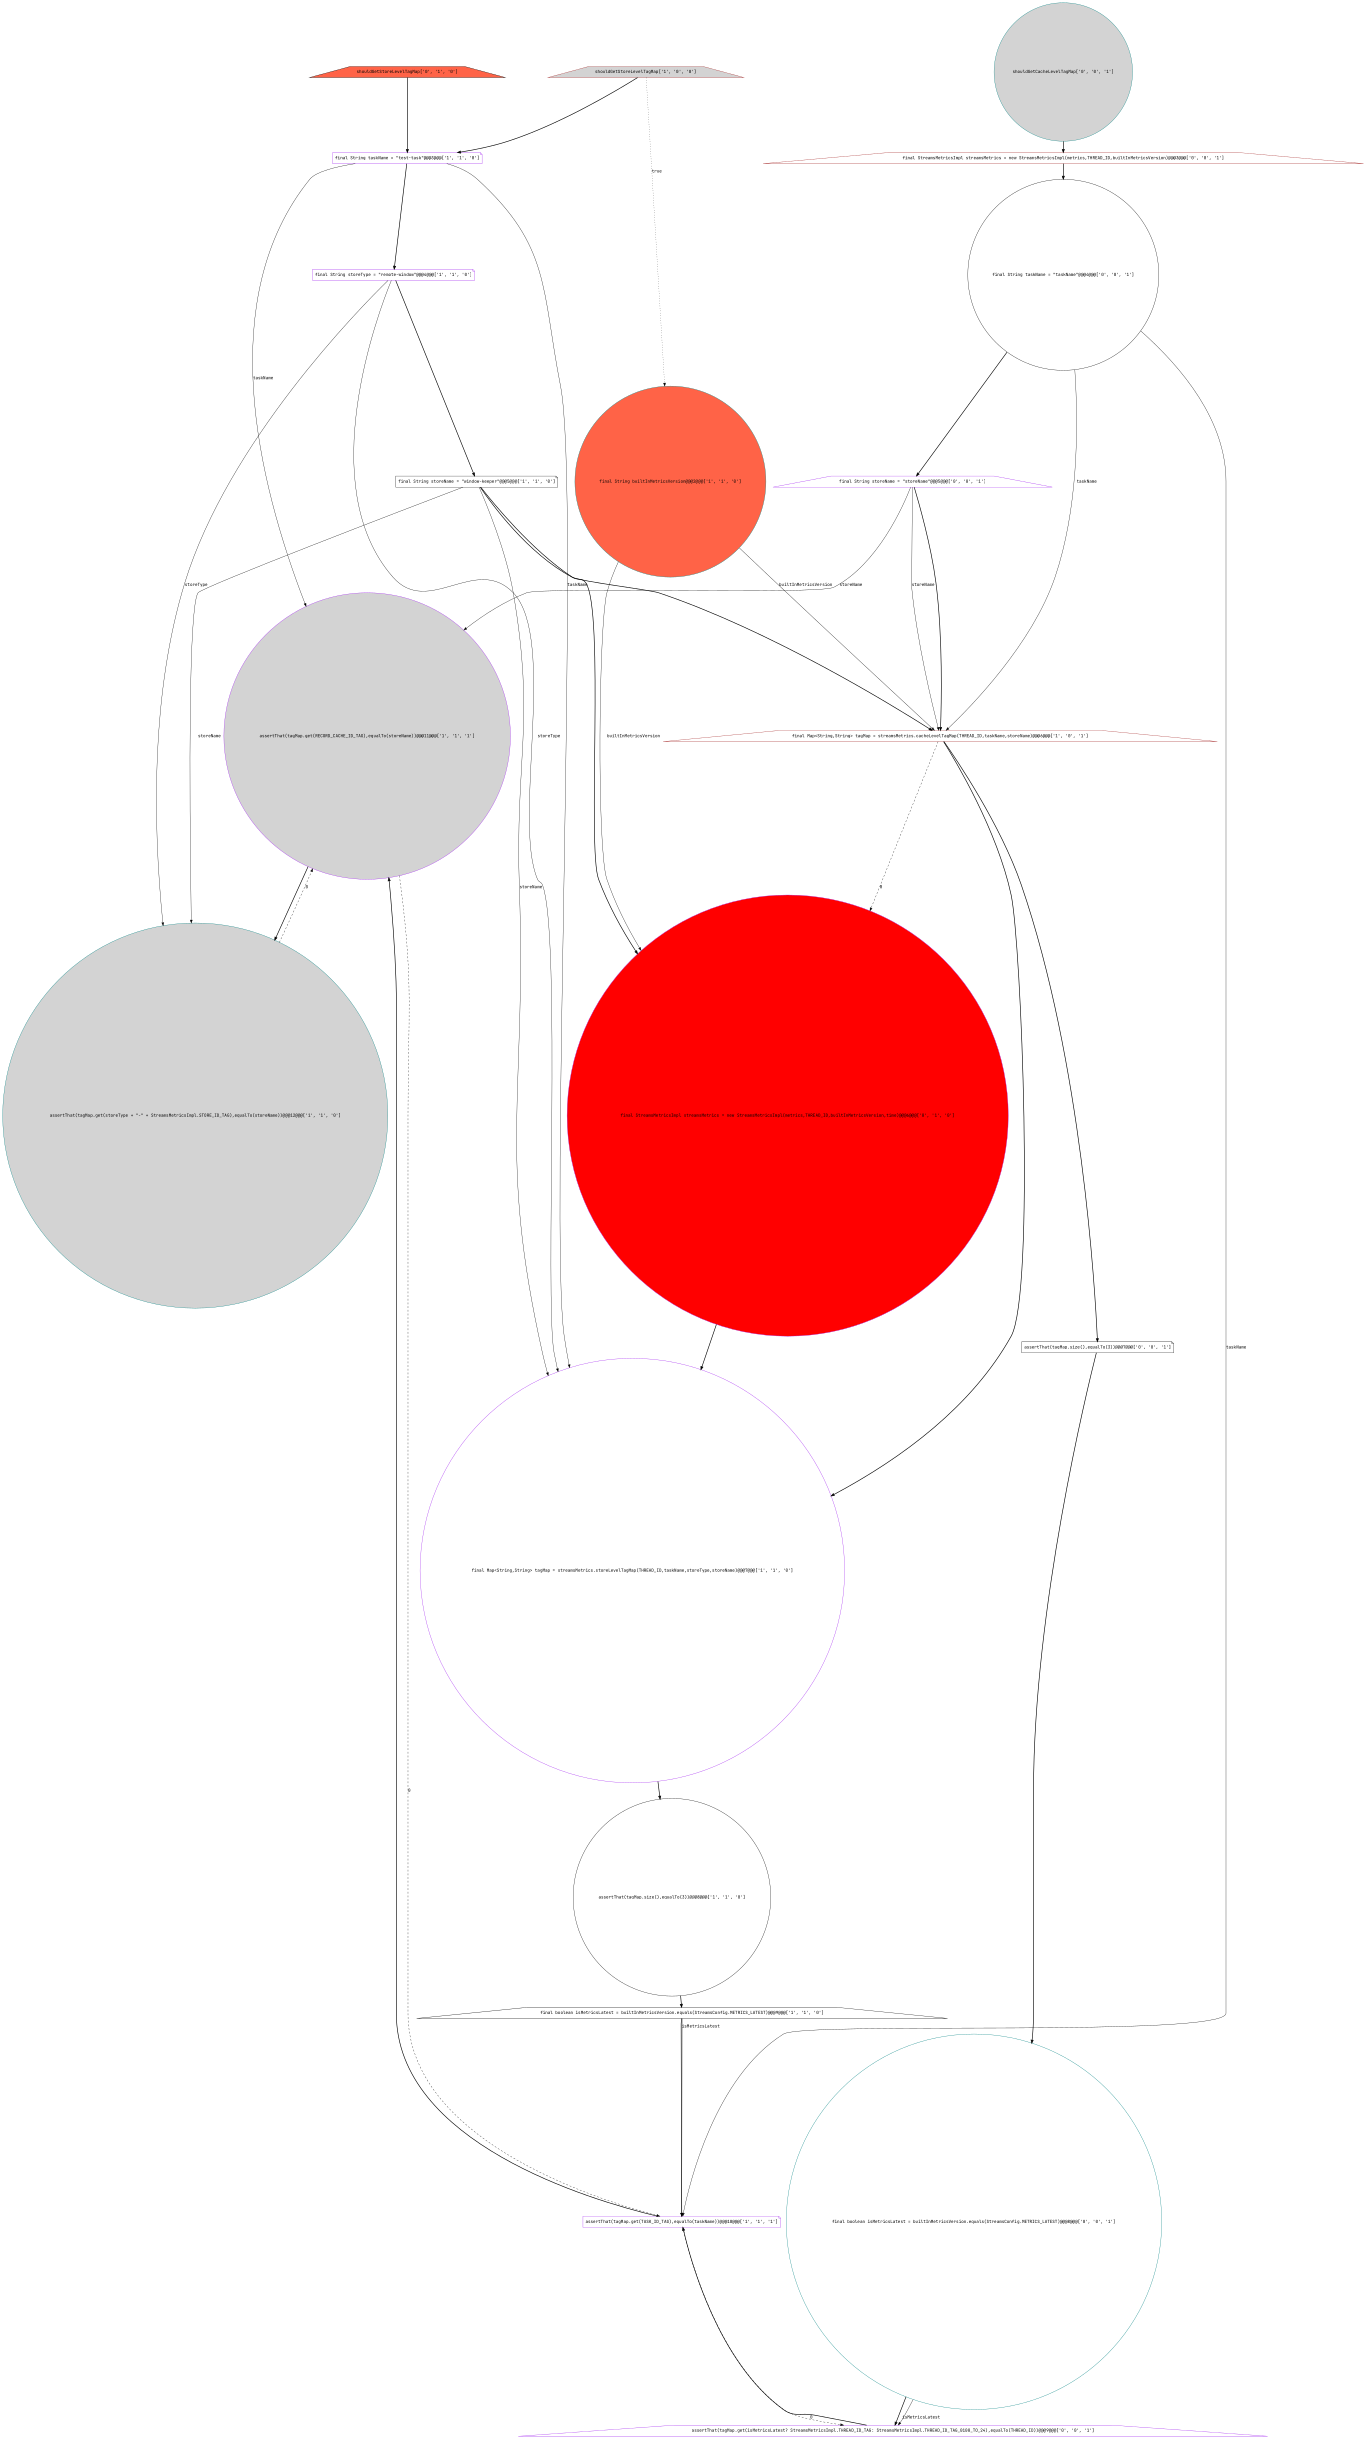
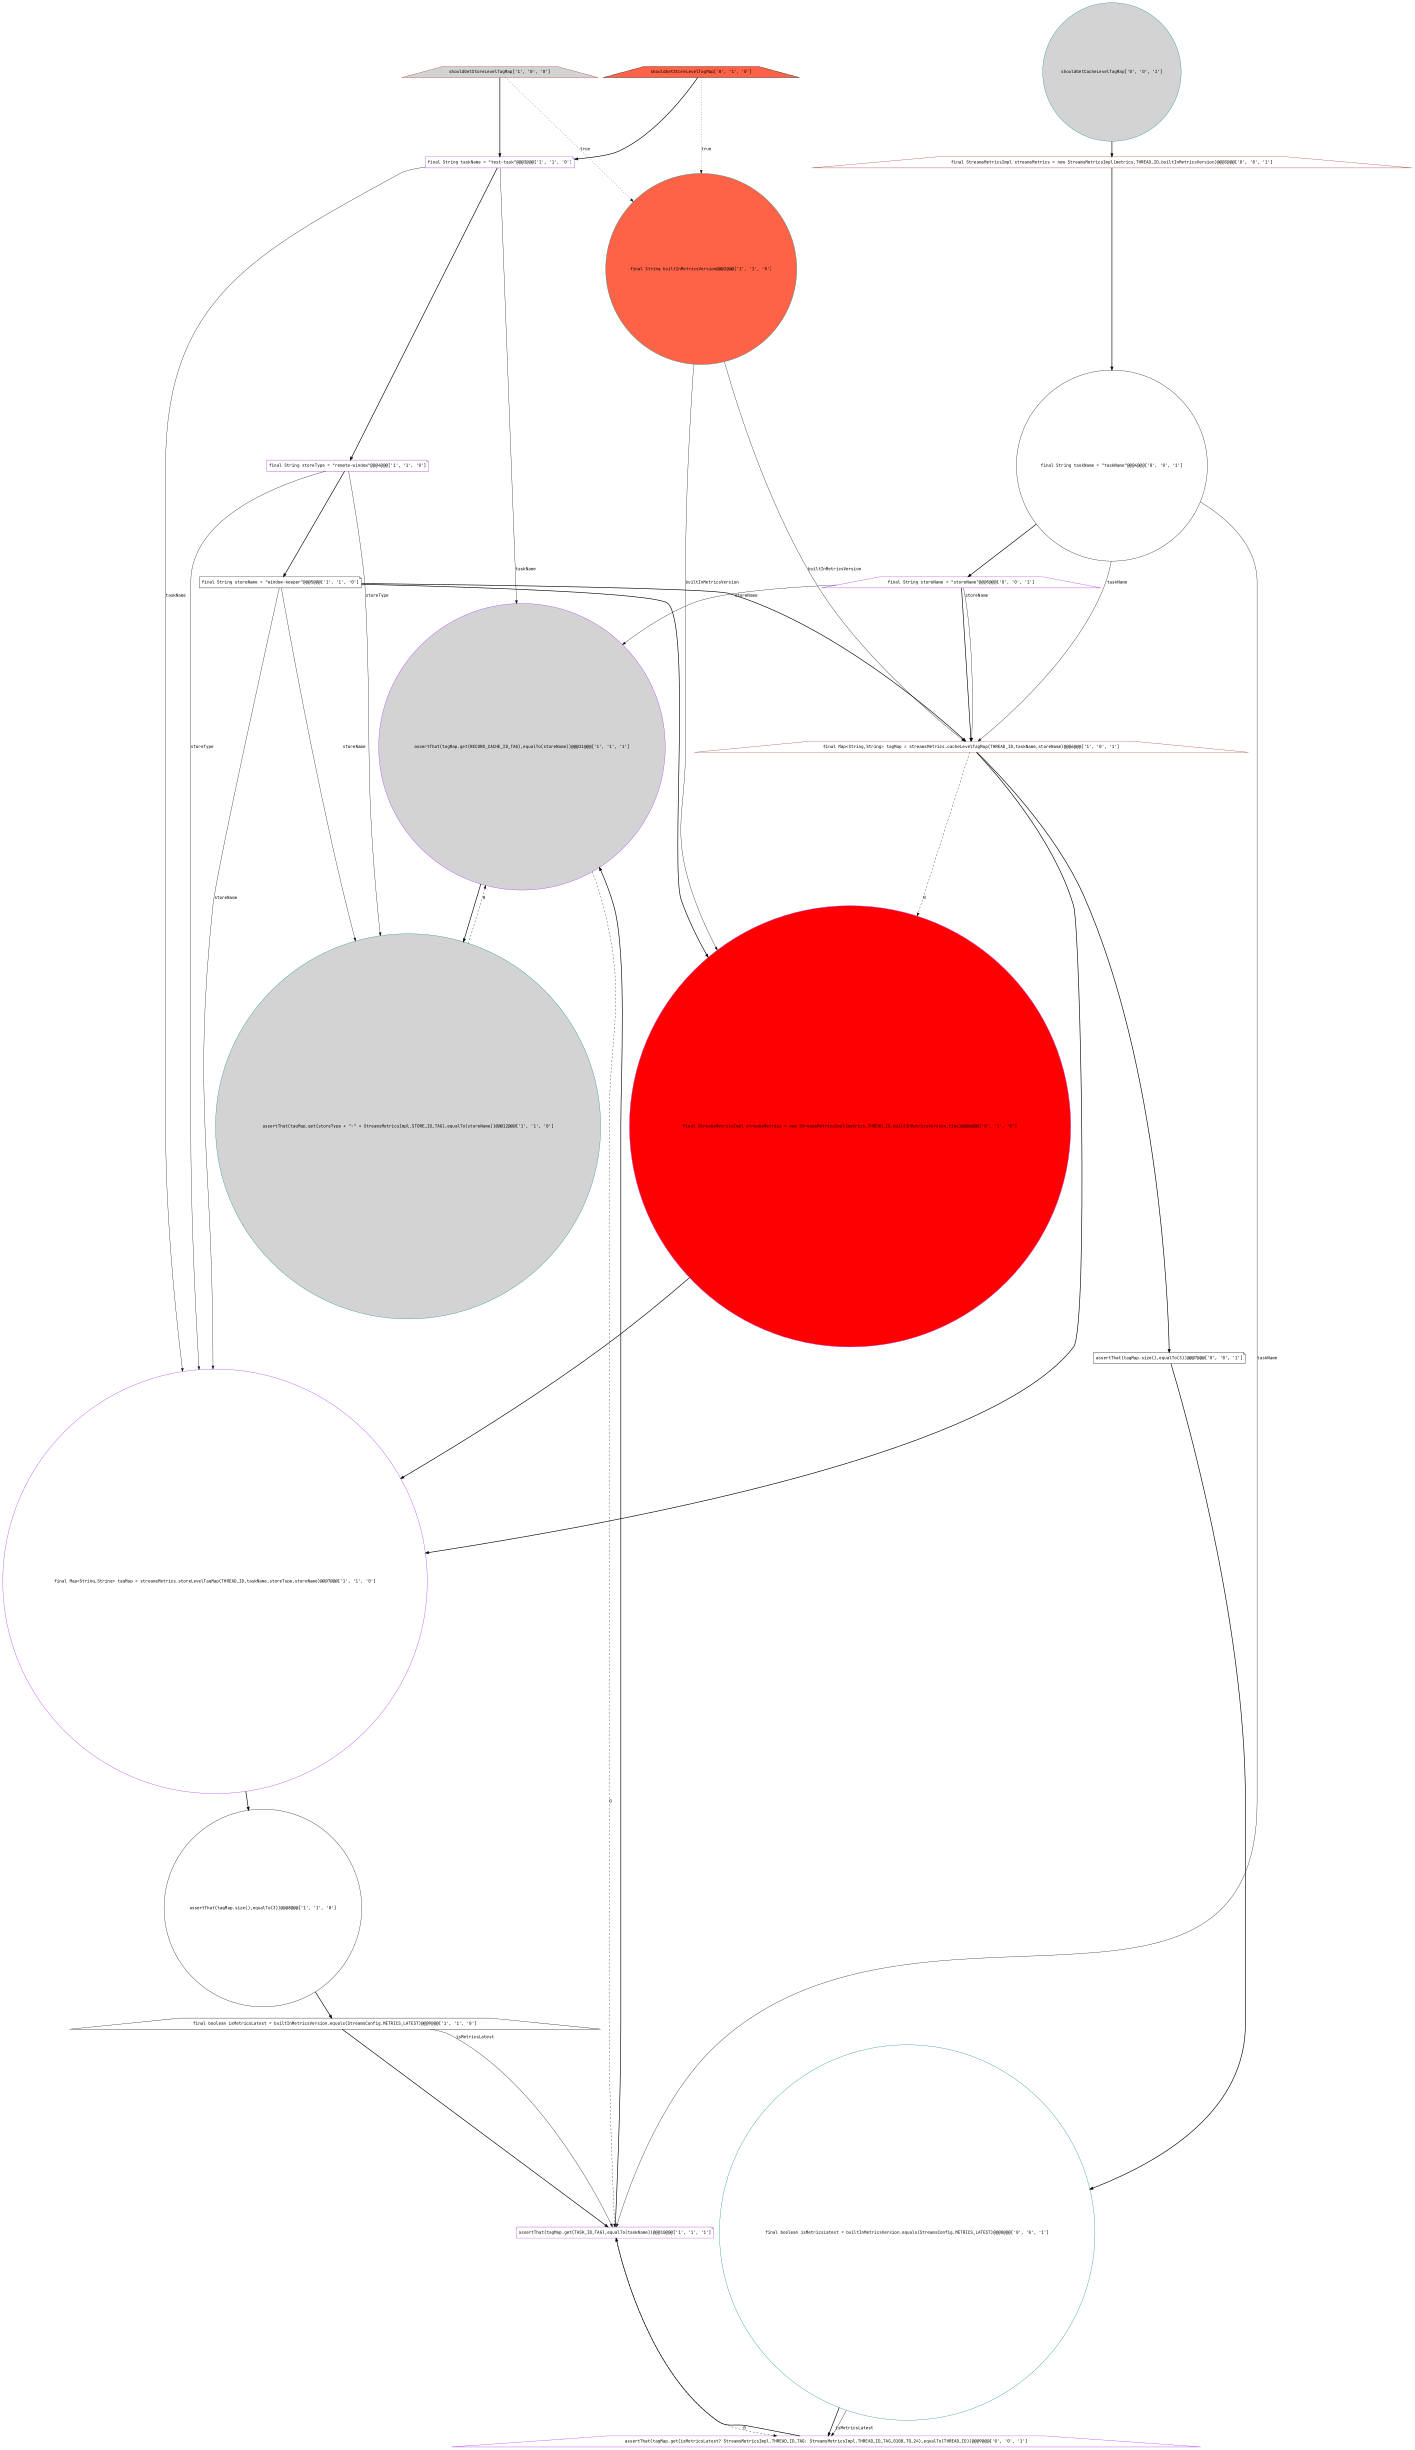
edge "shouldGetStoreLevelTagMap['0', '1', '0']" -> "final String builtInMetricsVersion@@@2@@@['1', '1', '0']": added, label "true"
